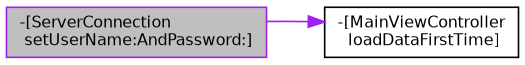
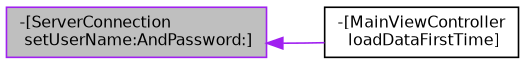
edge "-[ServerConnection setUserName:AndPassword:]" -> "-[MainViewController loadDataFirstTime]": reversed
